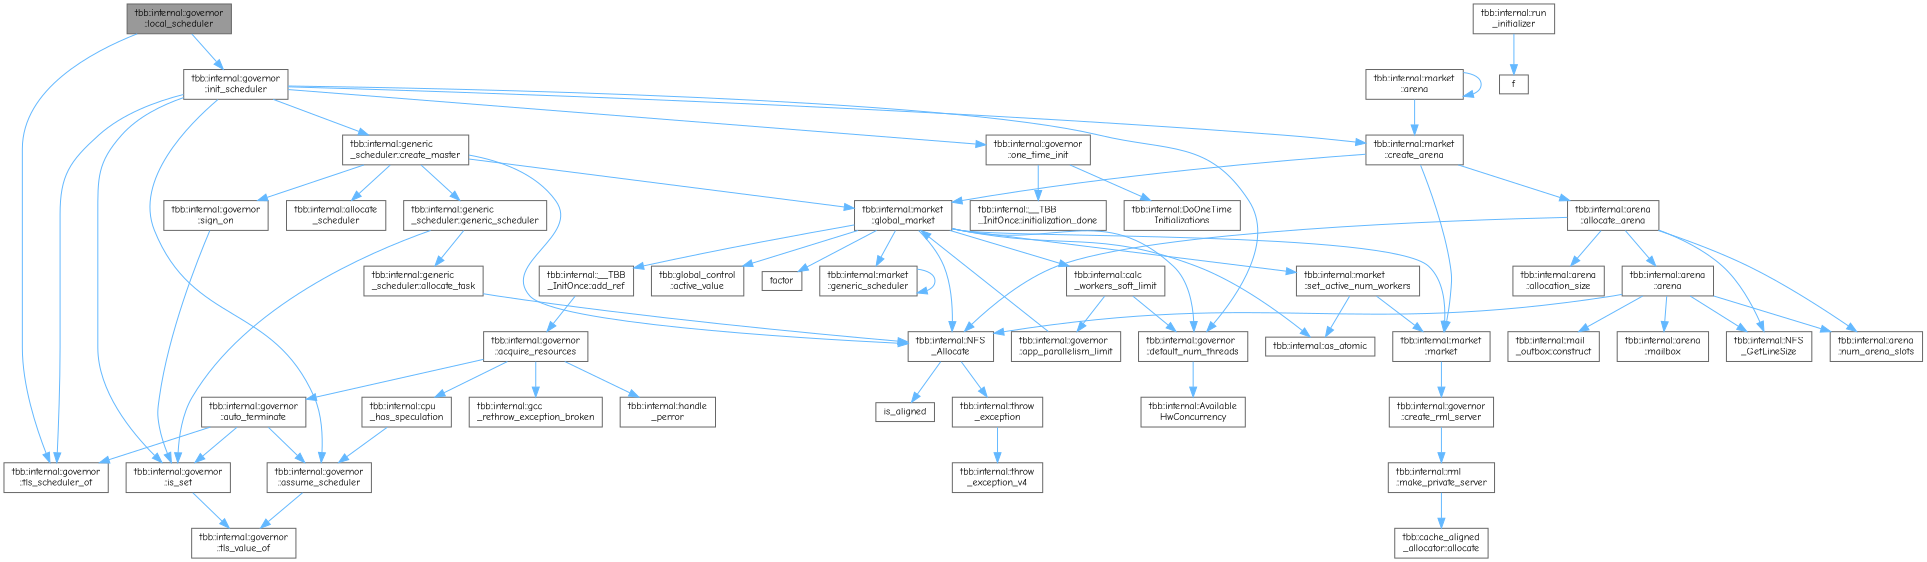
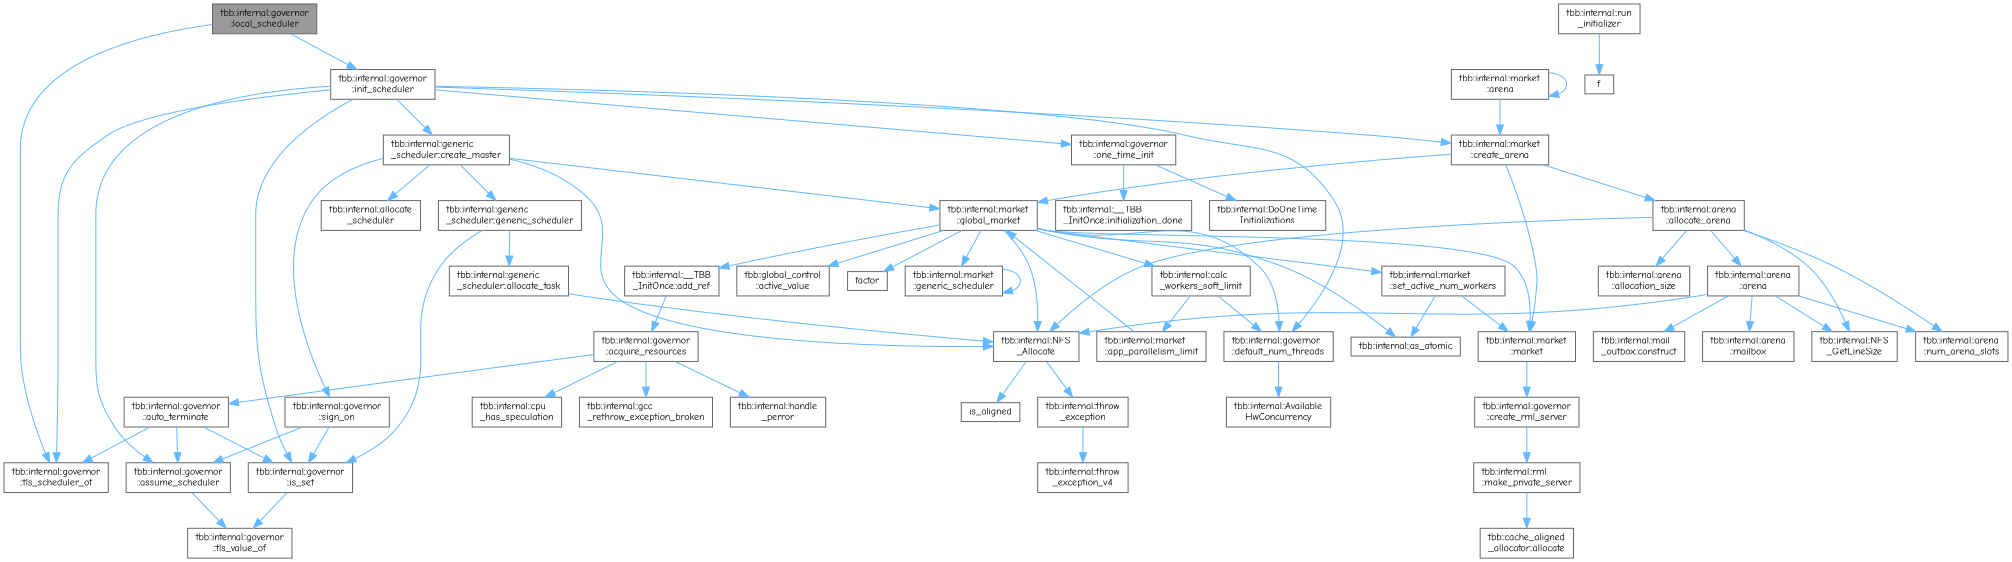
node "tbb::internal::governor ::app_parallelism_limit": label "tbb::internal::governor ::app_parallelism_limit" -> "tbb::internal::market ::app_parallelism_limit"
edge "tbb::internal::cpu _has_speculation" -> "tbb::internal::governor ::assume_scheduler": now "tbb::internal::governor ::sign_on" -> "tbb::internal::governor ::assume_scheduler"
